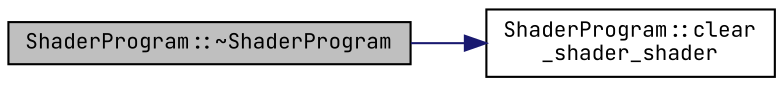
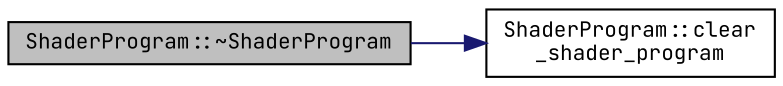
node "ShaderProgram::clear _shader_shader": label "ShaderProgram::clear _shader_shader" -> "ShaderProgram::clear _shader_program"
